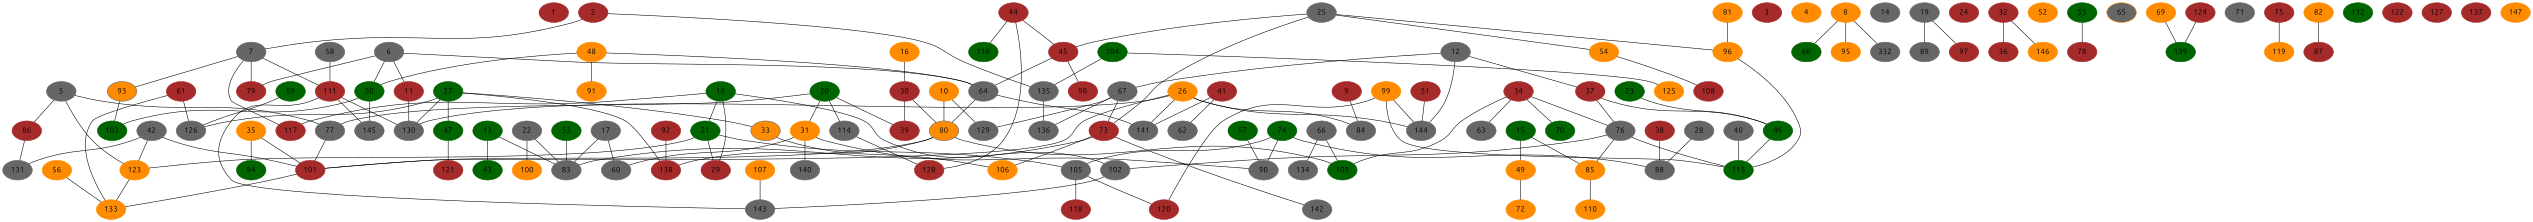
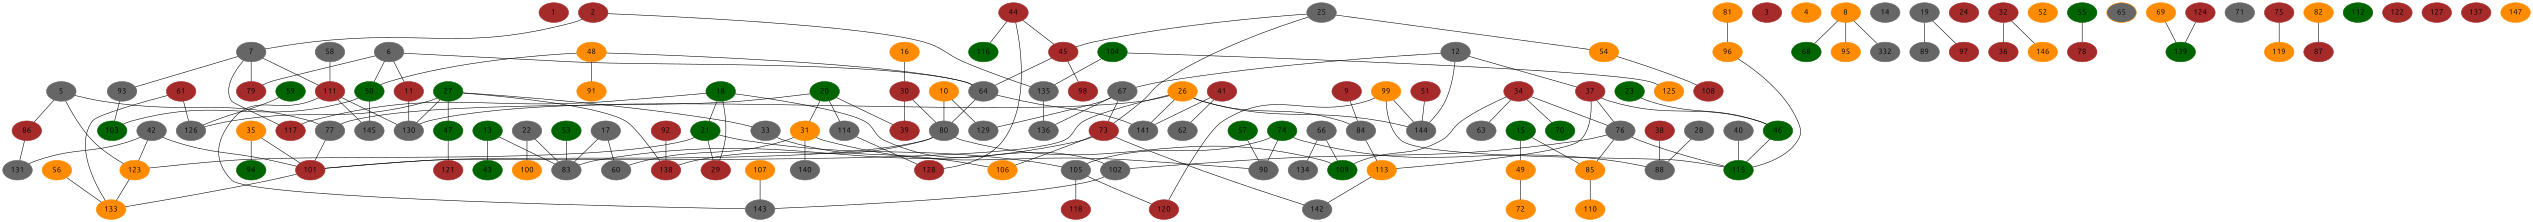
edge "25" -- "96": removed
node "93": fillcolor darkorange -> gray40
node "33": fillcolor darkorange -> gray40
node "80": fillcolor darkorange -> gray40
node "113": added
